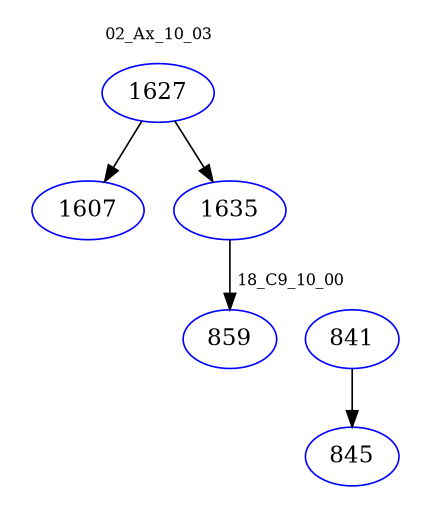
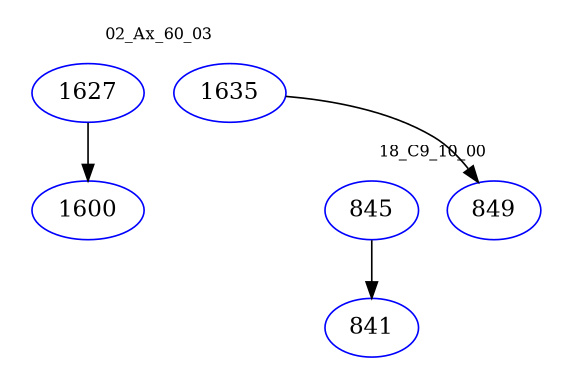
cluster "02_Ax_10_03": label "02_Ax_10_03" -> "02_Ax_60_03"
edge "1627" -> "1635": removed
node "1607": label "1607" -> "1600"
node "859": label "859" -> "849"
edge "841" -> "845": reversed
